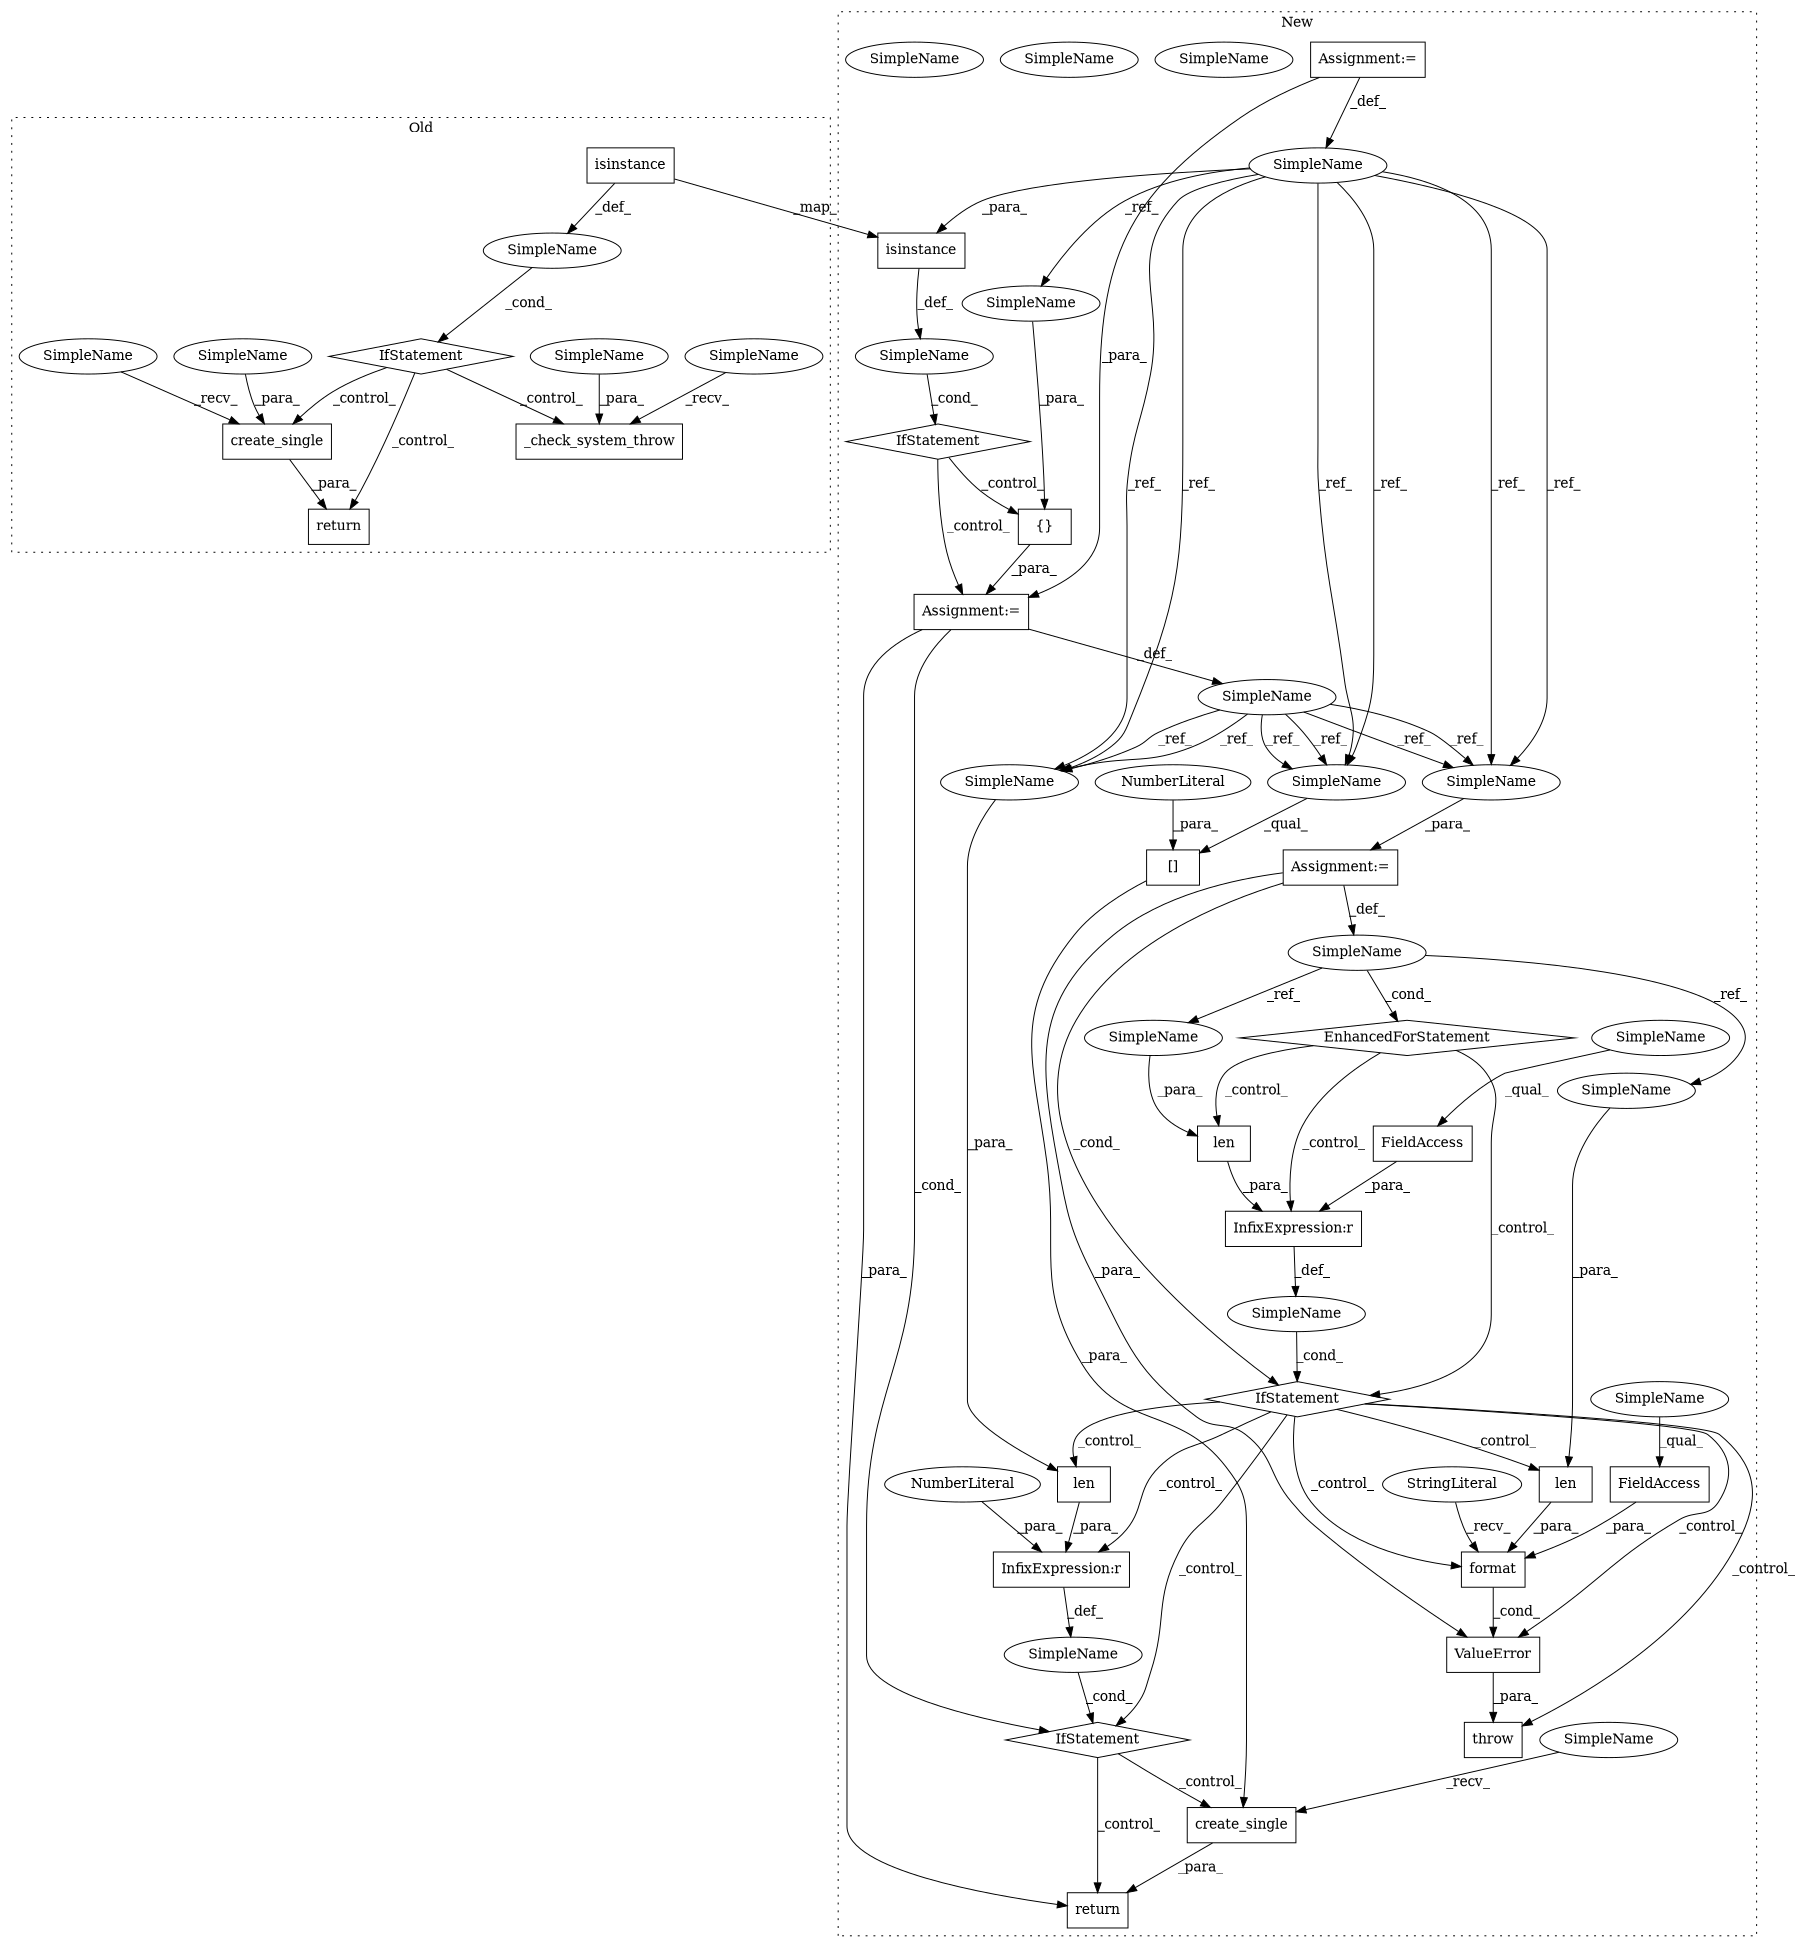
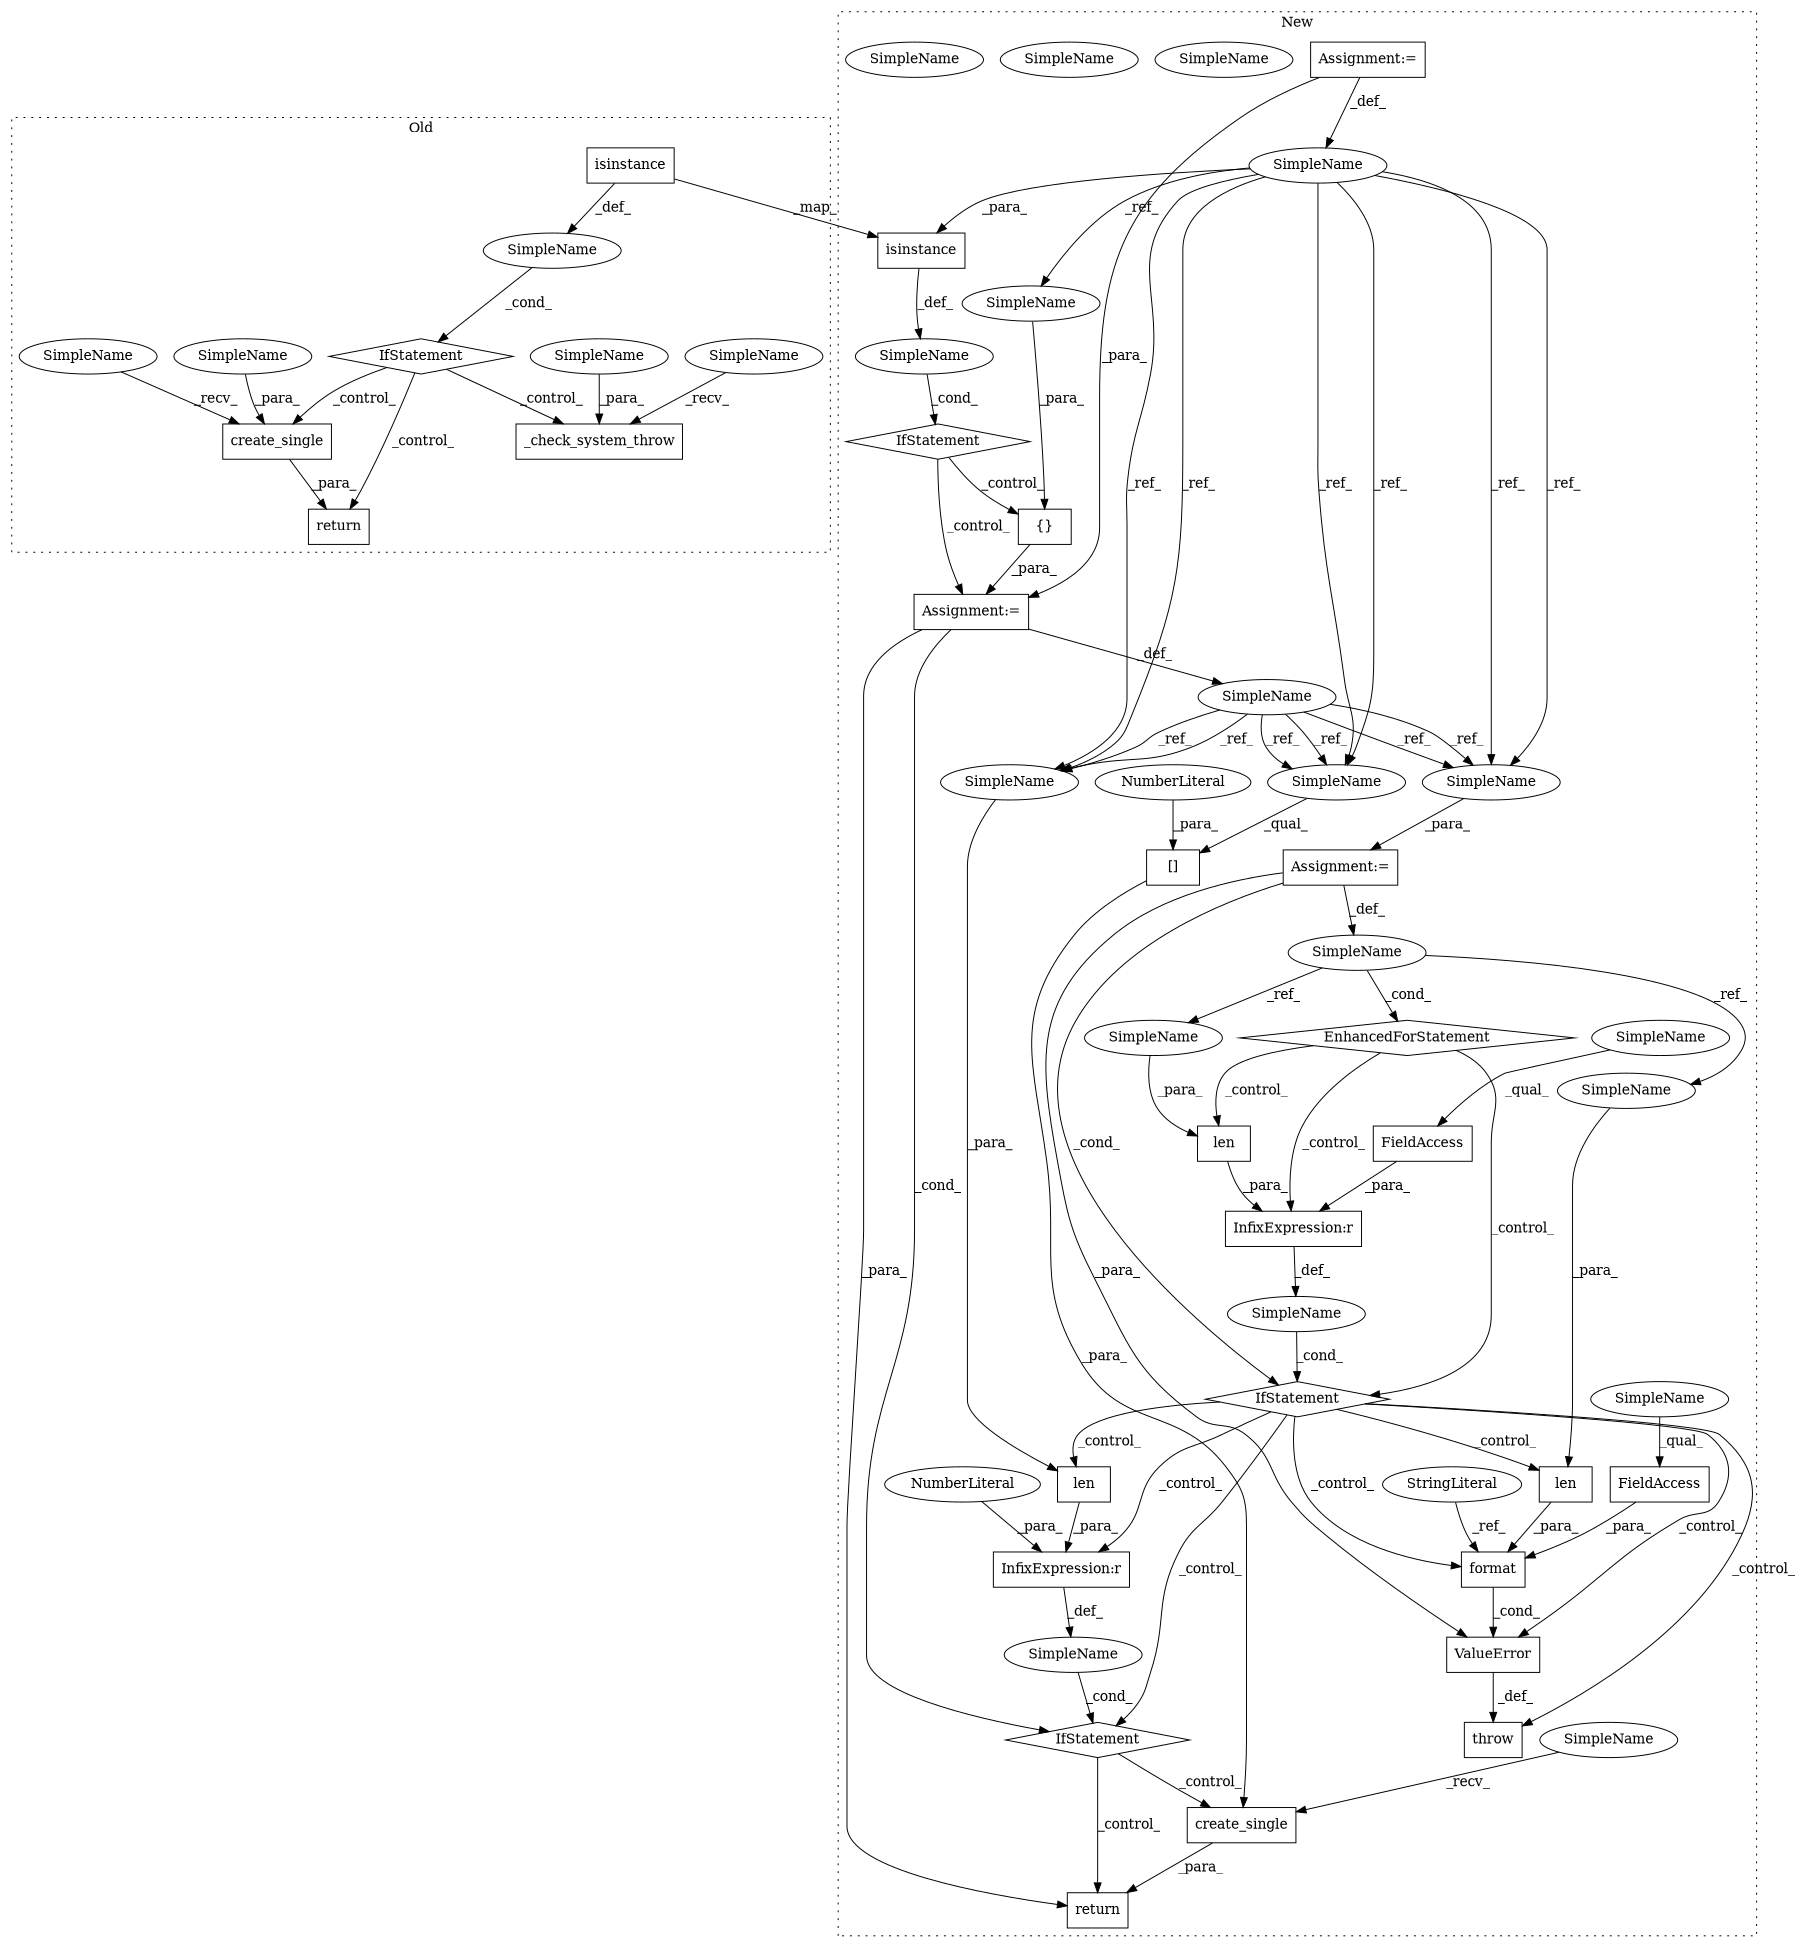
edge "StringLiteral" -> "format": label "_recv_" -> "_ref_"
edge "ValueError" -> "throw": label "_para_" -> "_def_"
